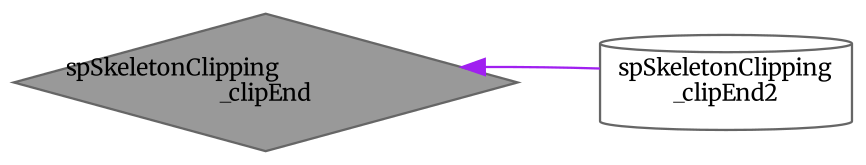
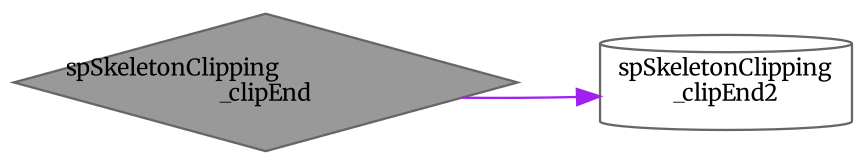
edge "spSkeletonClipping _clipEnd2" -> "spSkeletonClipping _clipEnd": reversed
